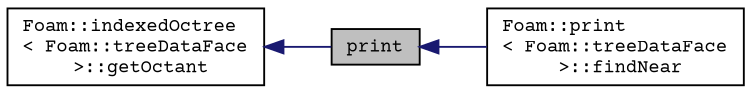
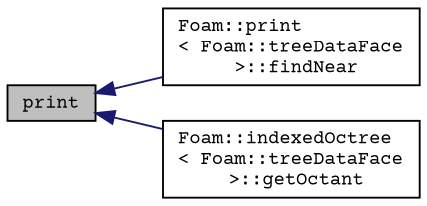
edge "print" -> "Foam::indexedOctree < Foam::treeDataFace >::getOctant": reversed
